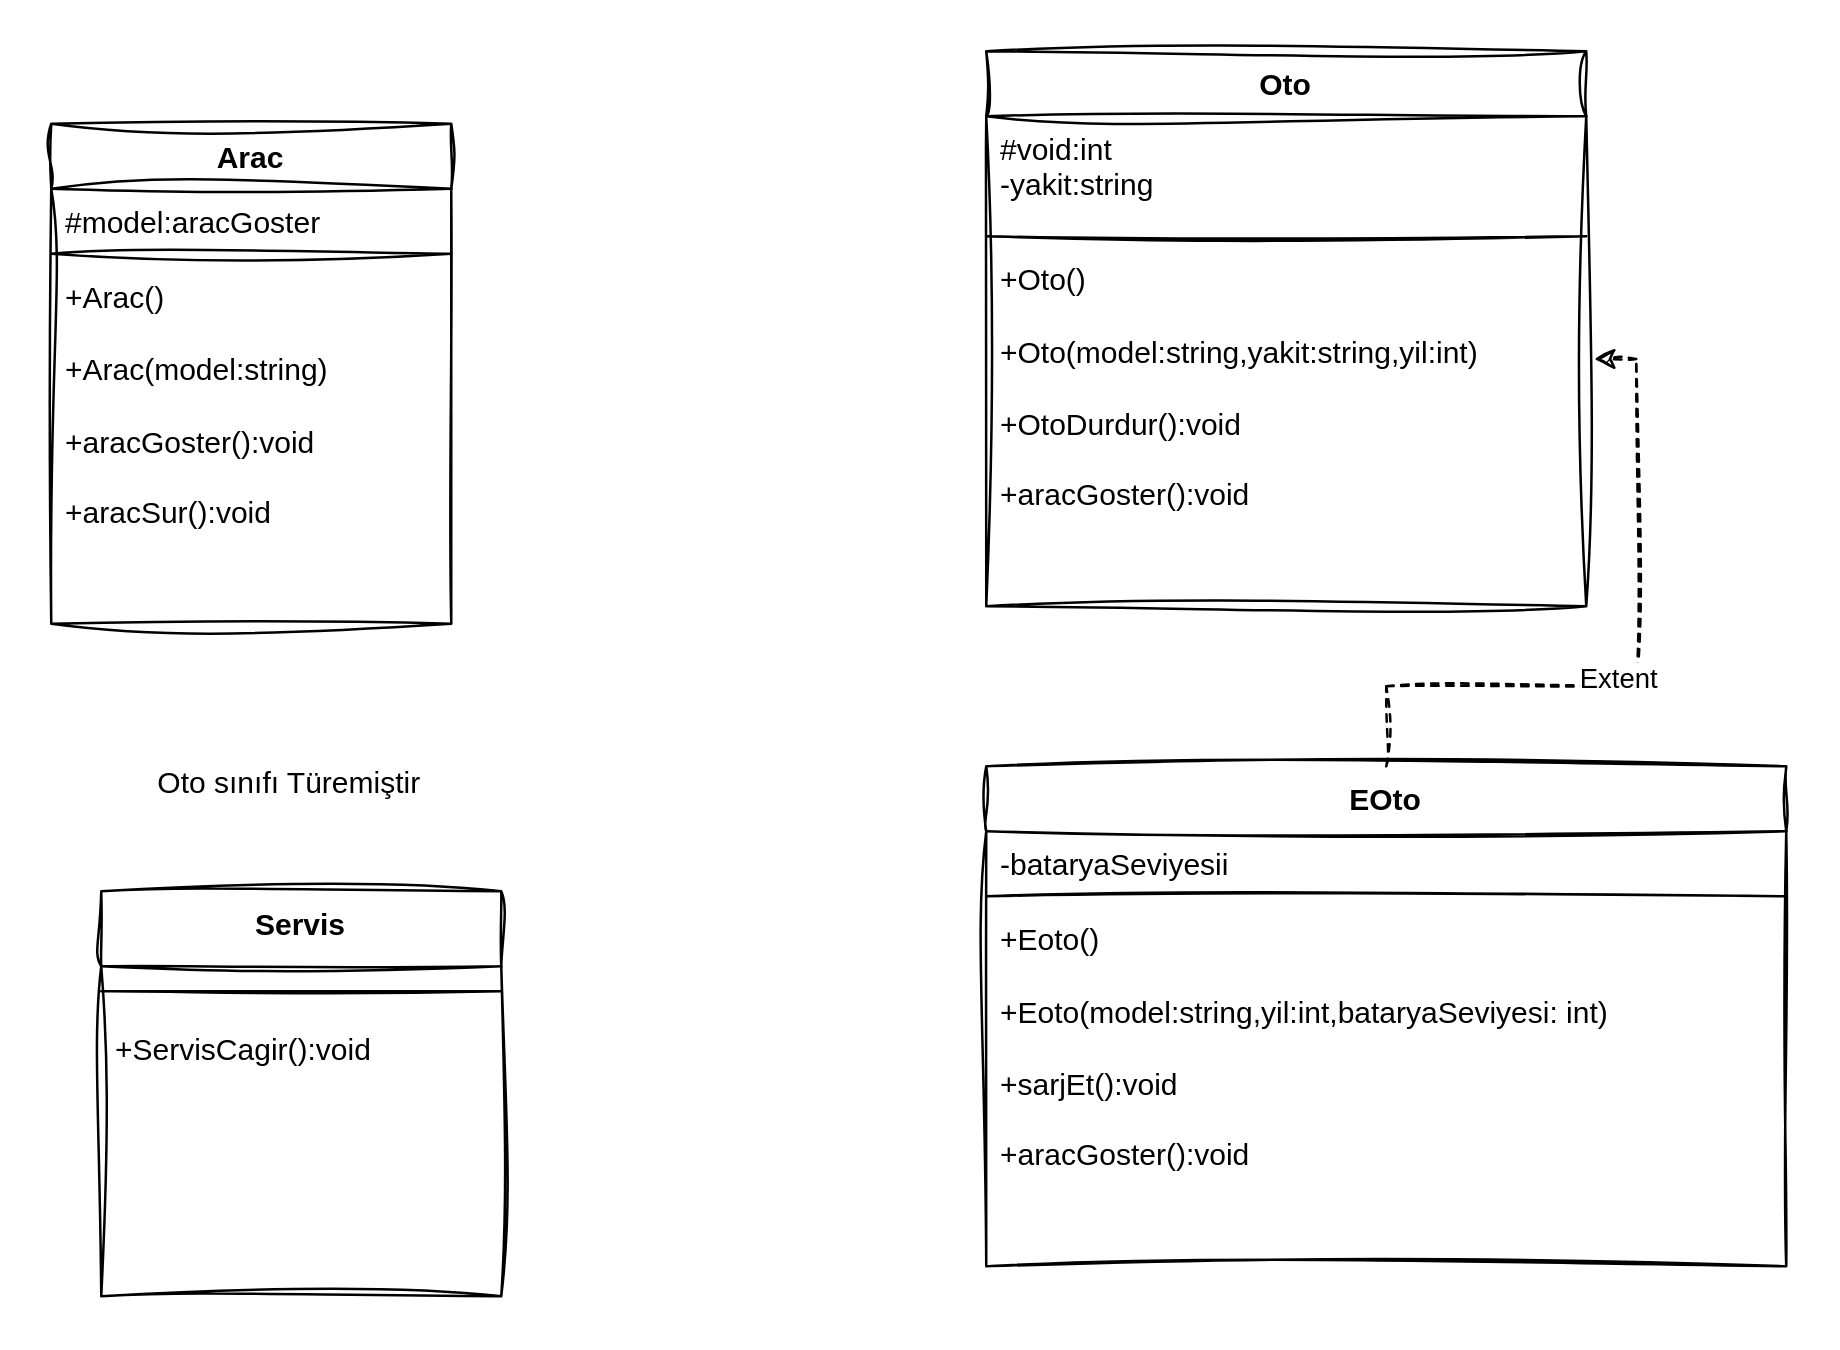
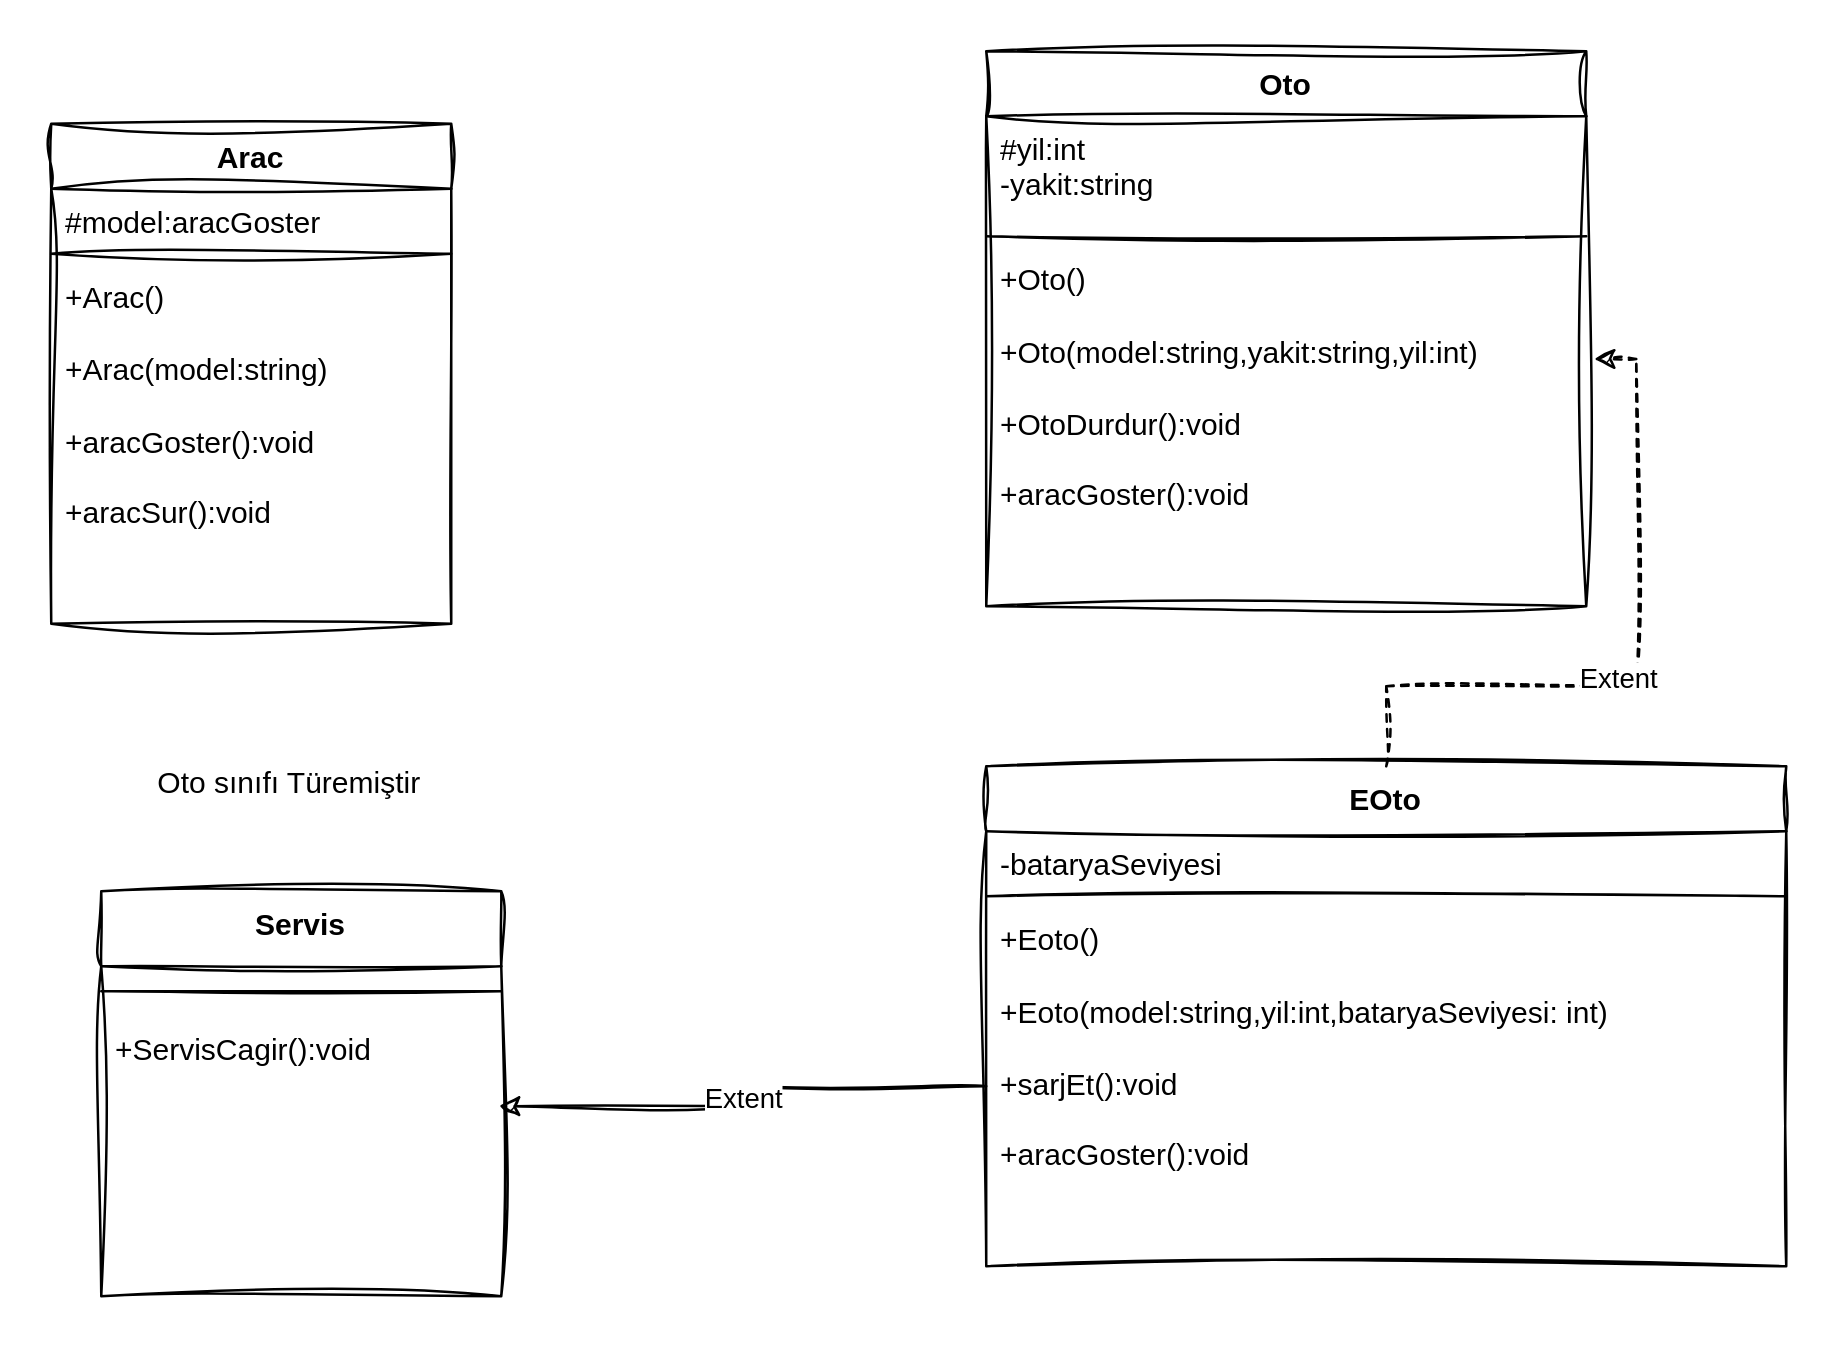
node "#void:int -yakit:string": label "#void:int -yakit:string" -> "#yil:int -yakit:string"
node "-bataryaSeviyesii": label "-bataryaSeviyesii" -> "-bataryaSeviyesi"
edge "+Eoto() +Eoto(model:string,yil:int,bataryaSeviyesi: int) +sarjEt():void +aracGoster():void" -> "+ServisCagir():void": added, label "Extent"
